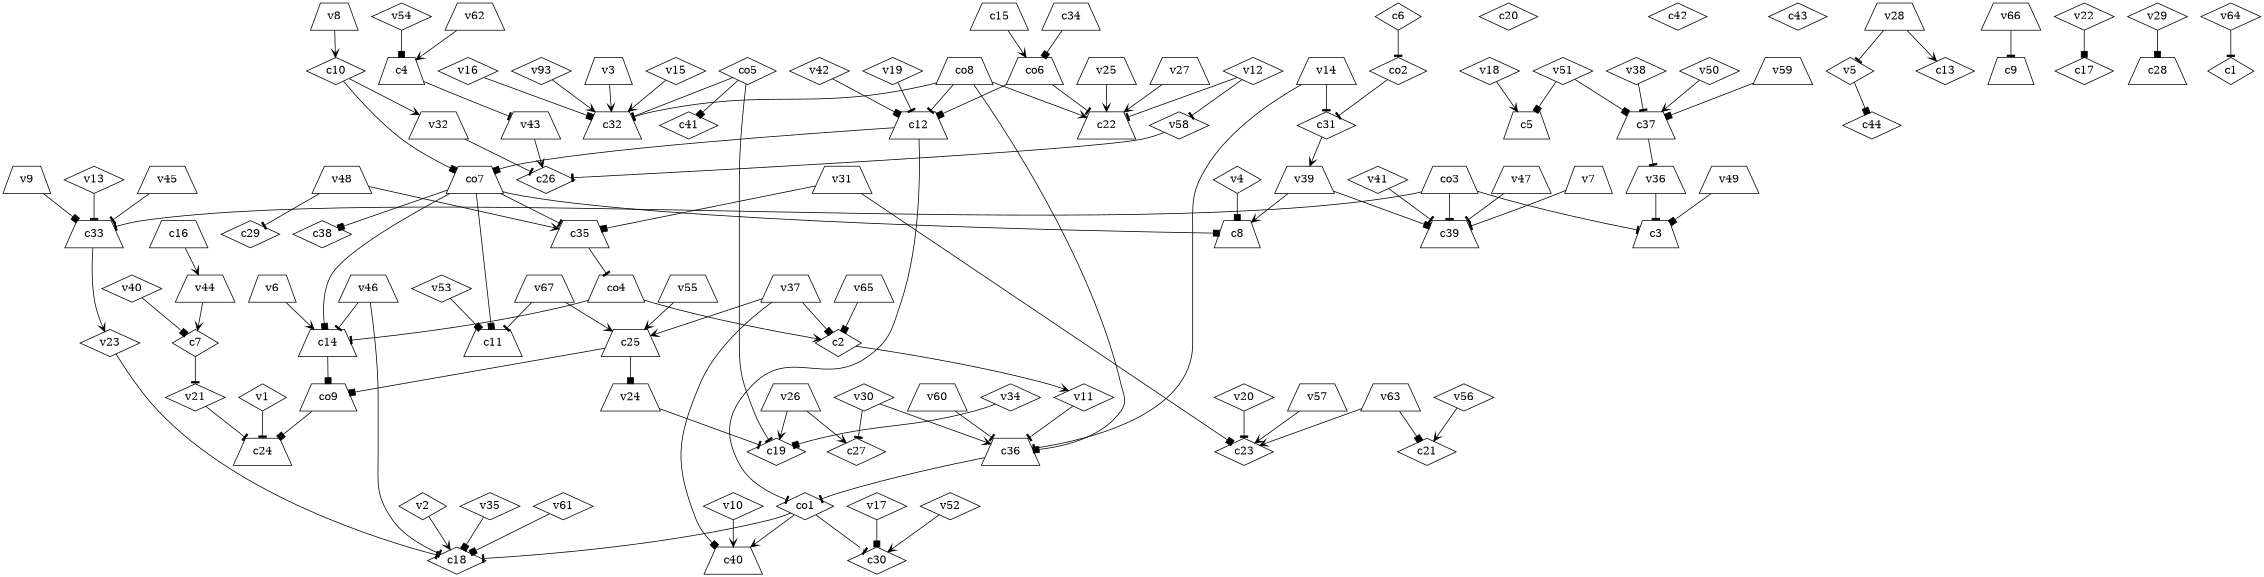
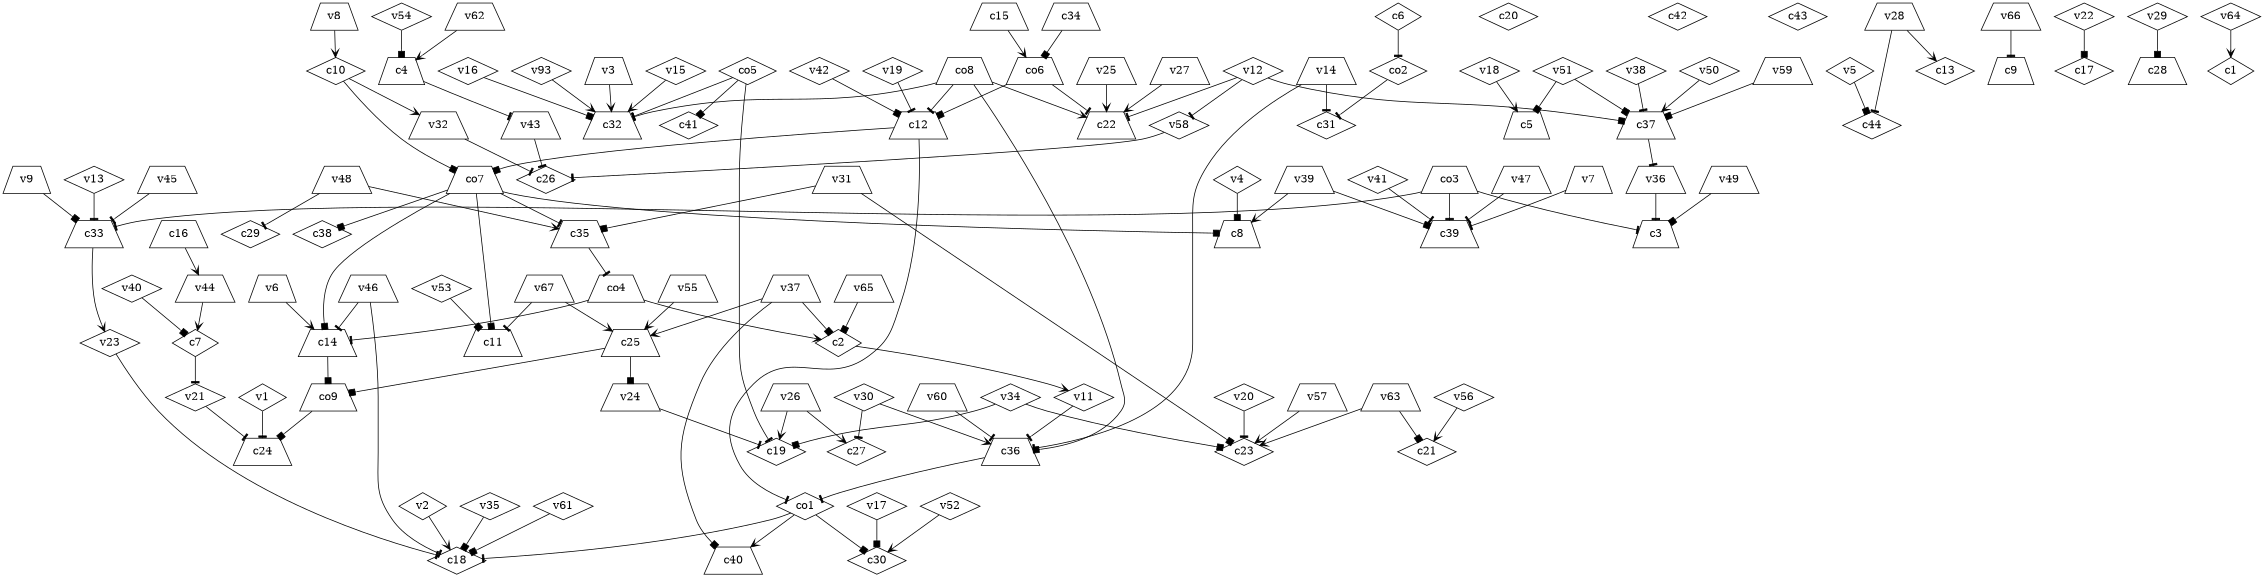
edge "v64" -> "c1": arrowhead tee -> vee
edge "v28" -> "v5": now "v28" -> "c44"
edge "v12" -> "c37": added
edge "c31" -> "v39": removed
edge "v43" -> "c26": arrowhead vee -> tee
edge "v34" -> "c23": added
node "v10": removed
edge "co1" -> "c30": arrowhead tee -> box
